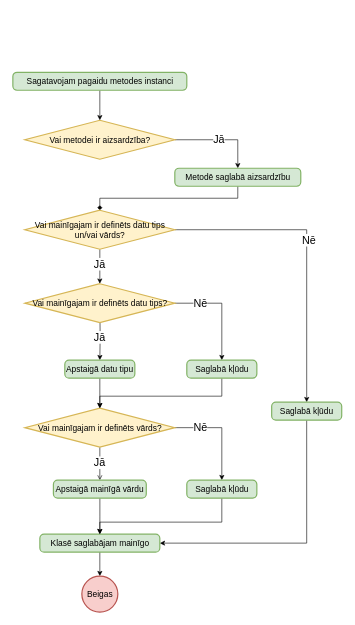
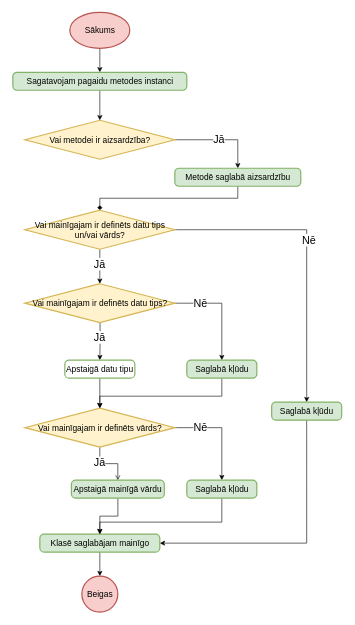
node "Sākums": added
edge "Sākums" -> "Sagatavojam pagaidu metodes instanci": added
node "Apstaigā datu tipu": fillcolor #d5e8d4 -> #ffffff
node "Apstaigā mainīgā vārdu": moved (100, 489) -> (118, 489)
